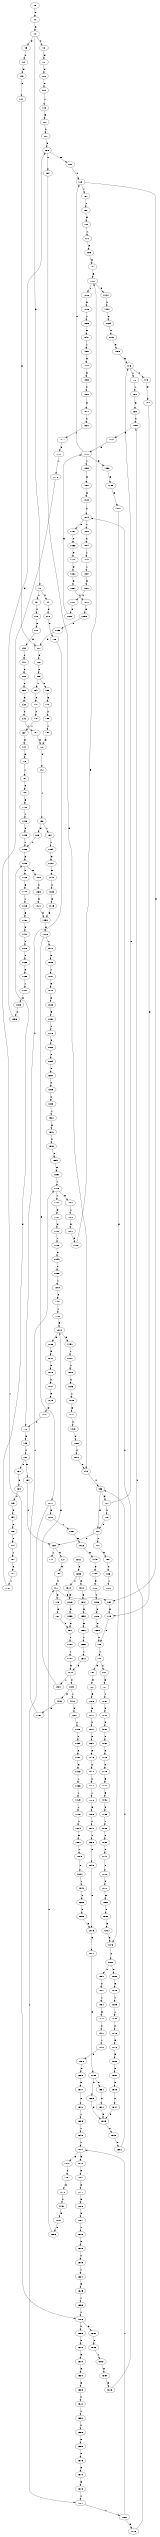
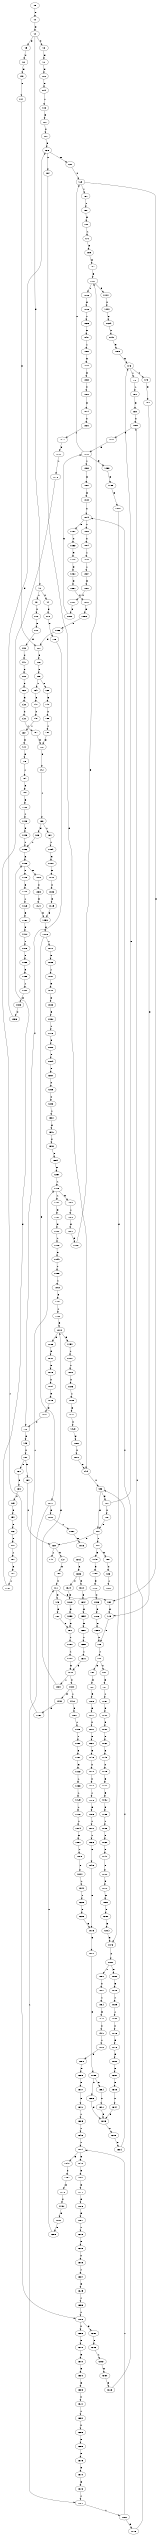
edge "S223" -> "S240": now "S71" -> "S240"
